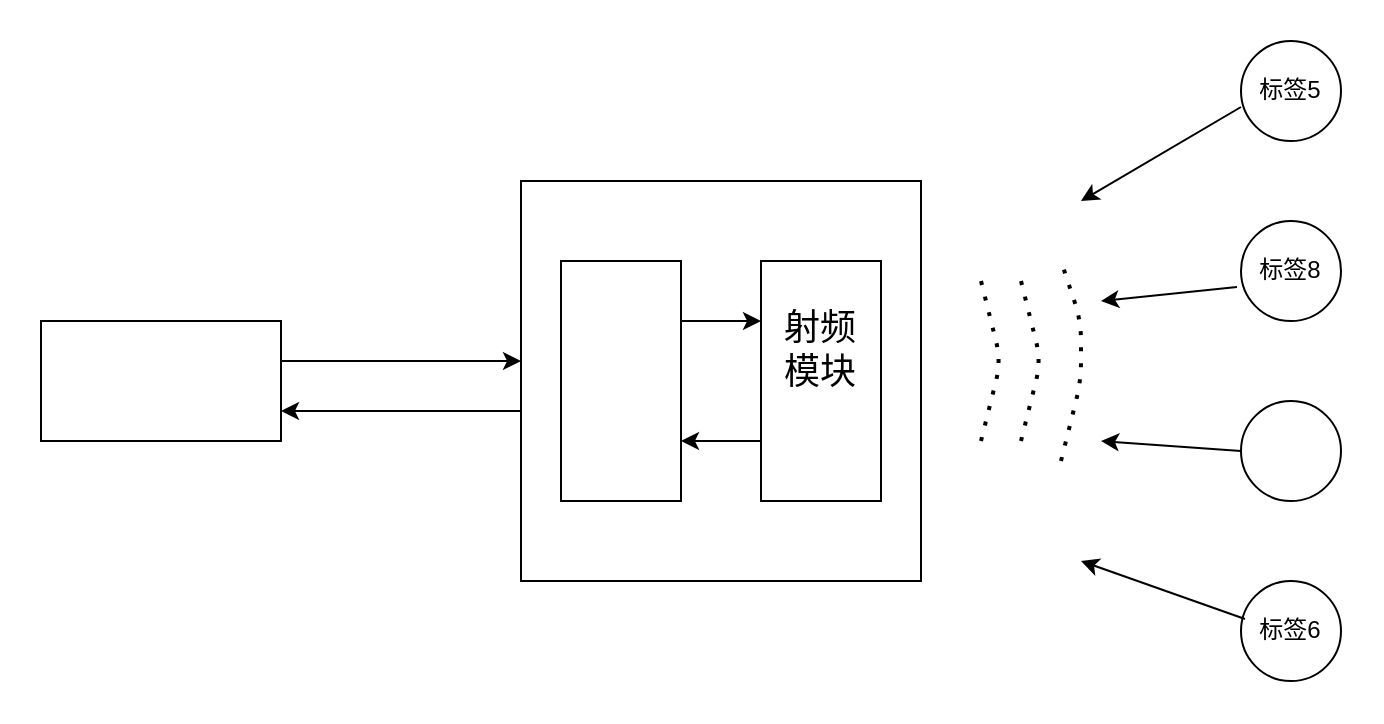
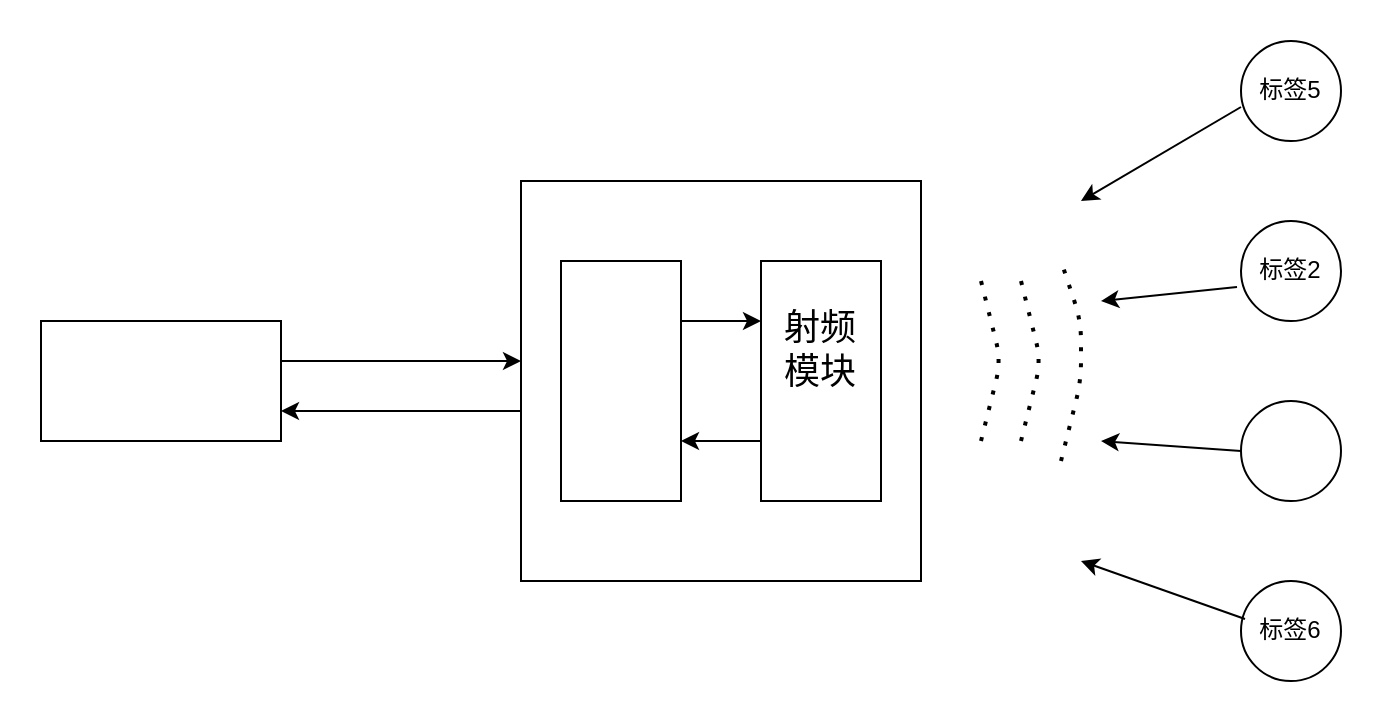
node "标签8": label "标签8" -> "标签2"
